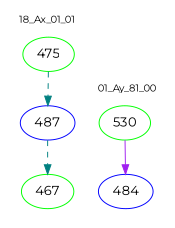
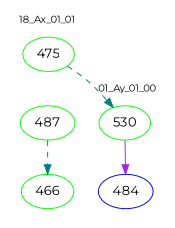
edge "475" -> "487": now "475" -> "530"
cluster "01_Ay_81_00": label "01_Ay_81_00" -> "01_Ay_01_00"
node "487": color blue -> green
node "467": label "467" -> "466"
